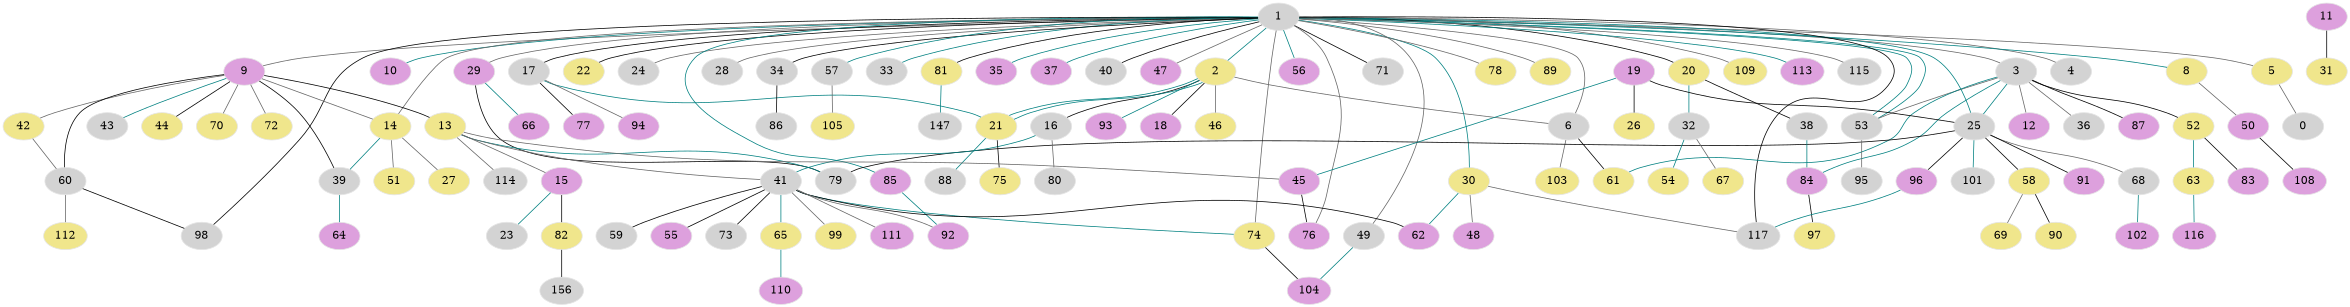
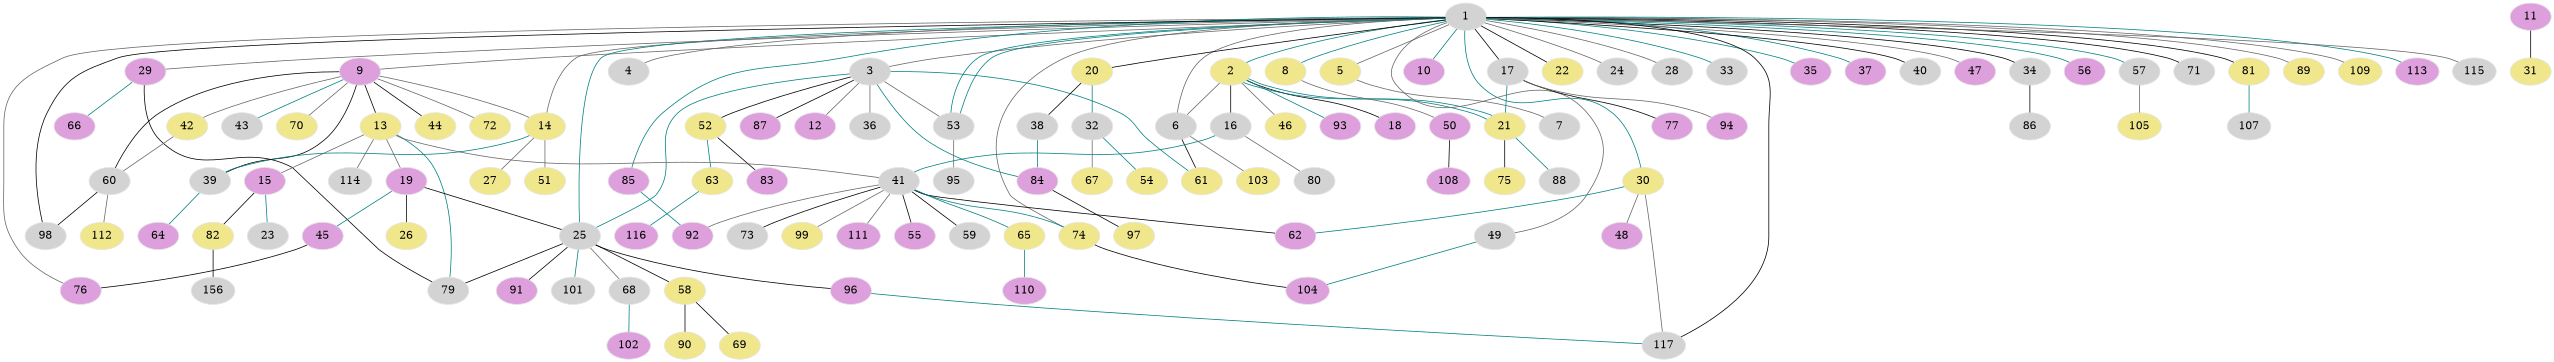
node "78": removed
node "147": label "147" -> "107"
node "0": label "0" -> "7"
edge "13" -- "45": now "13" -- "19"
edge "58" -- "69": color gray40 -> black
